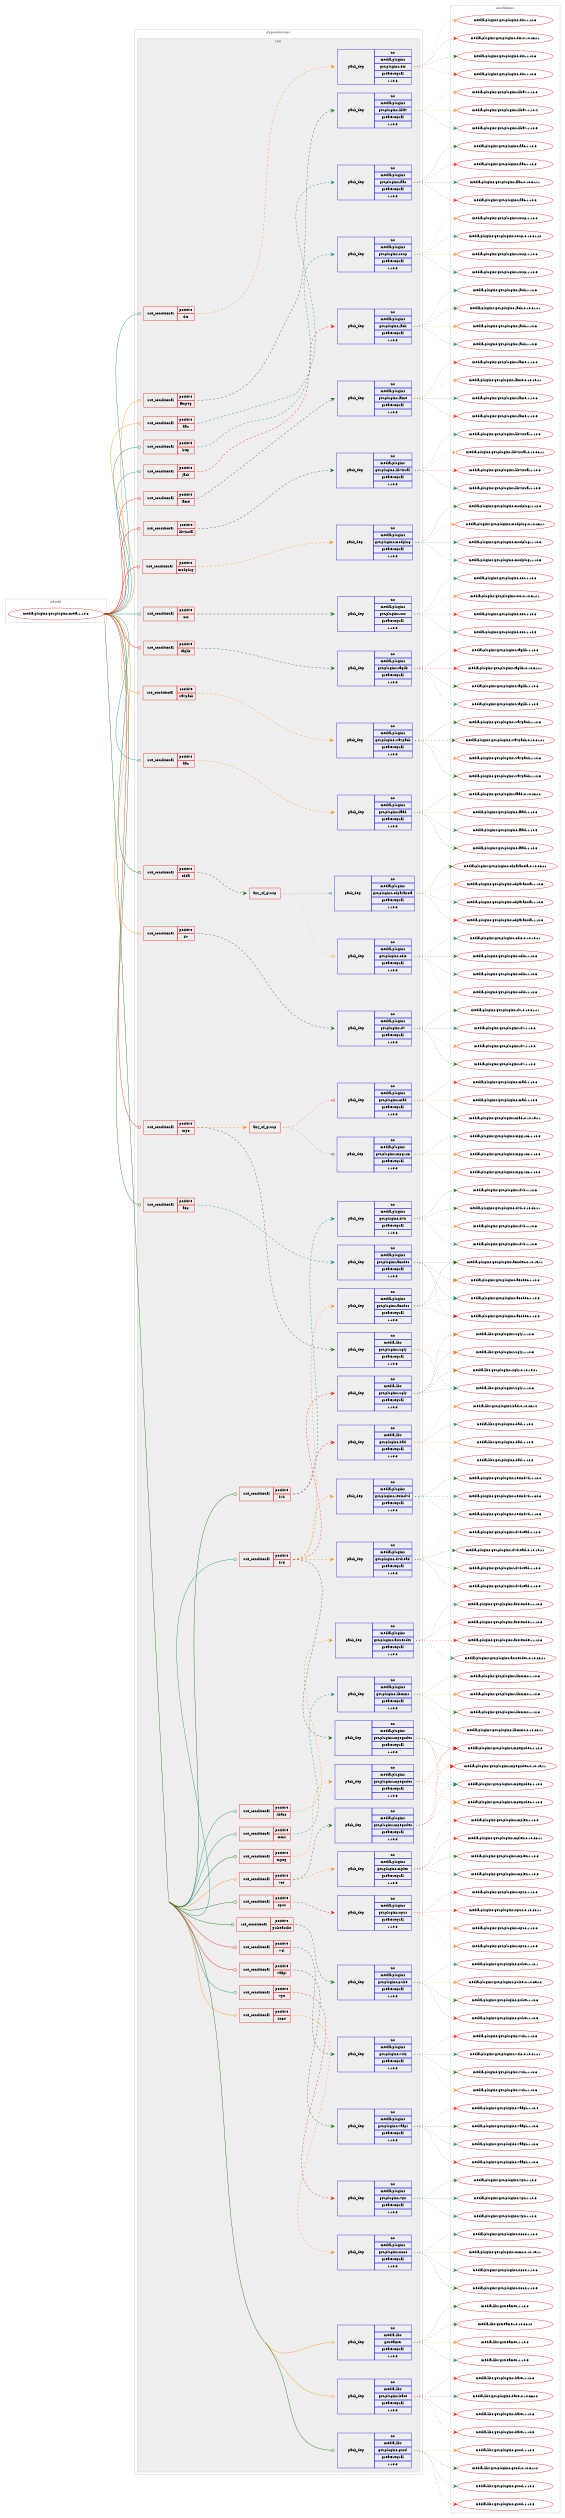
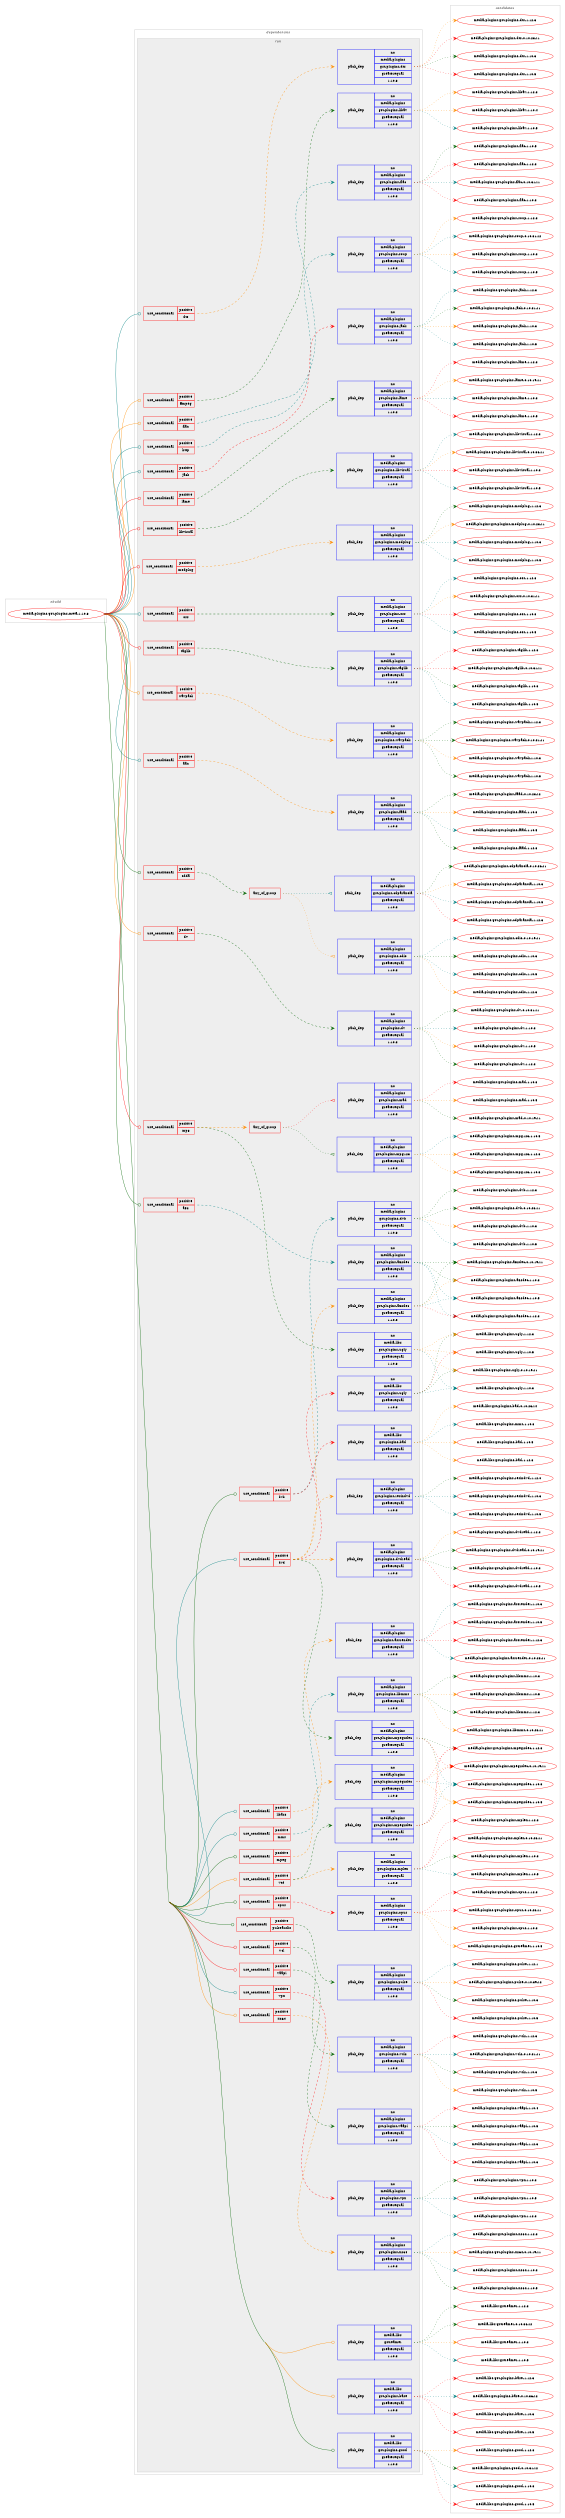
node "media-libs/gst-plugins-bad-1.10.3": label "media-libs/gst-plugins-bad-1.10.3" -> "media-libs/gst-plugins-mms-1.10.3"
node "media-plugins/gst-plugins-resindvd-1.60.3": label "media-plugins/gst-plugins-resindvd-1.60.3" -> "media-plugins/gst-plugins-resindvd-1.10.3"
node "media-plugins/gst-plugins-opus-1.10.5": label "media-plugins/gst-plugins-opus-1.10.5" -> "media-plugins/gst-plugins-gstreamer-1.10.5"
